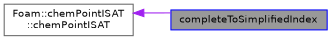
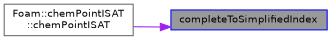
edge "completeToSimplifiedIndex" -> "Foam::chemPointISAT ::chemPointISAT": reversed
